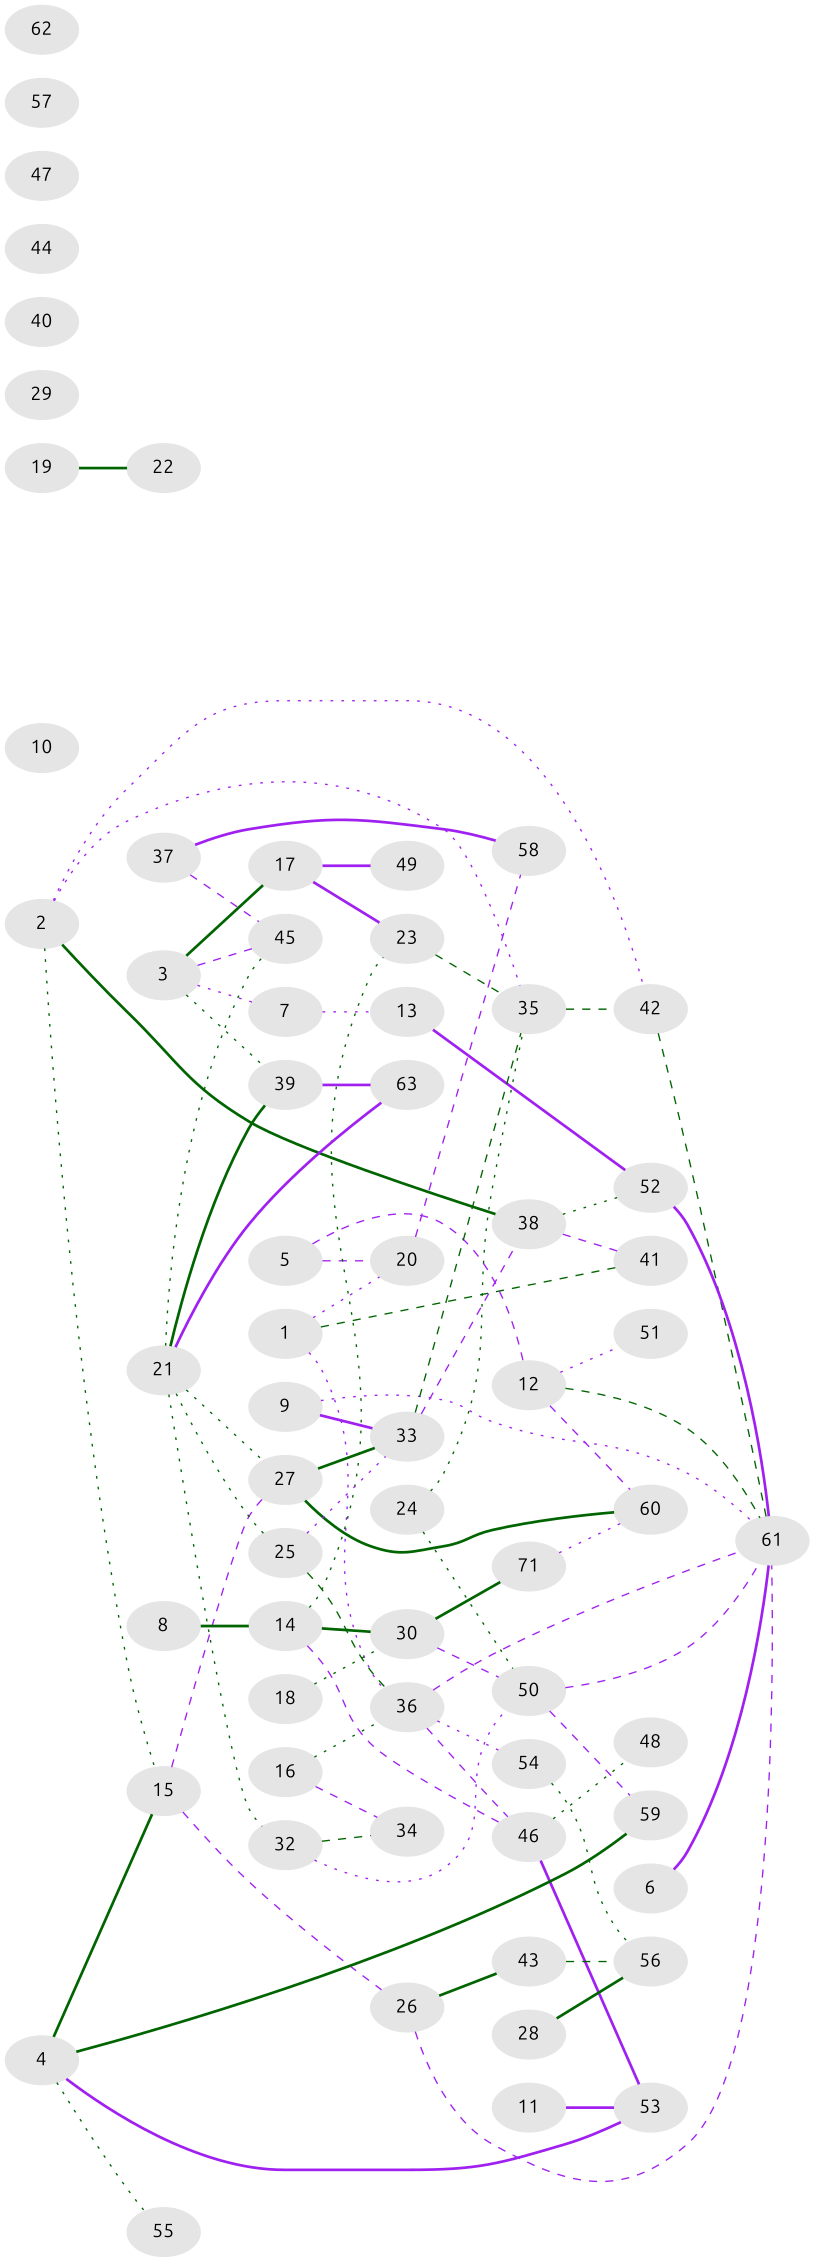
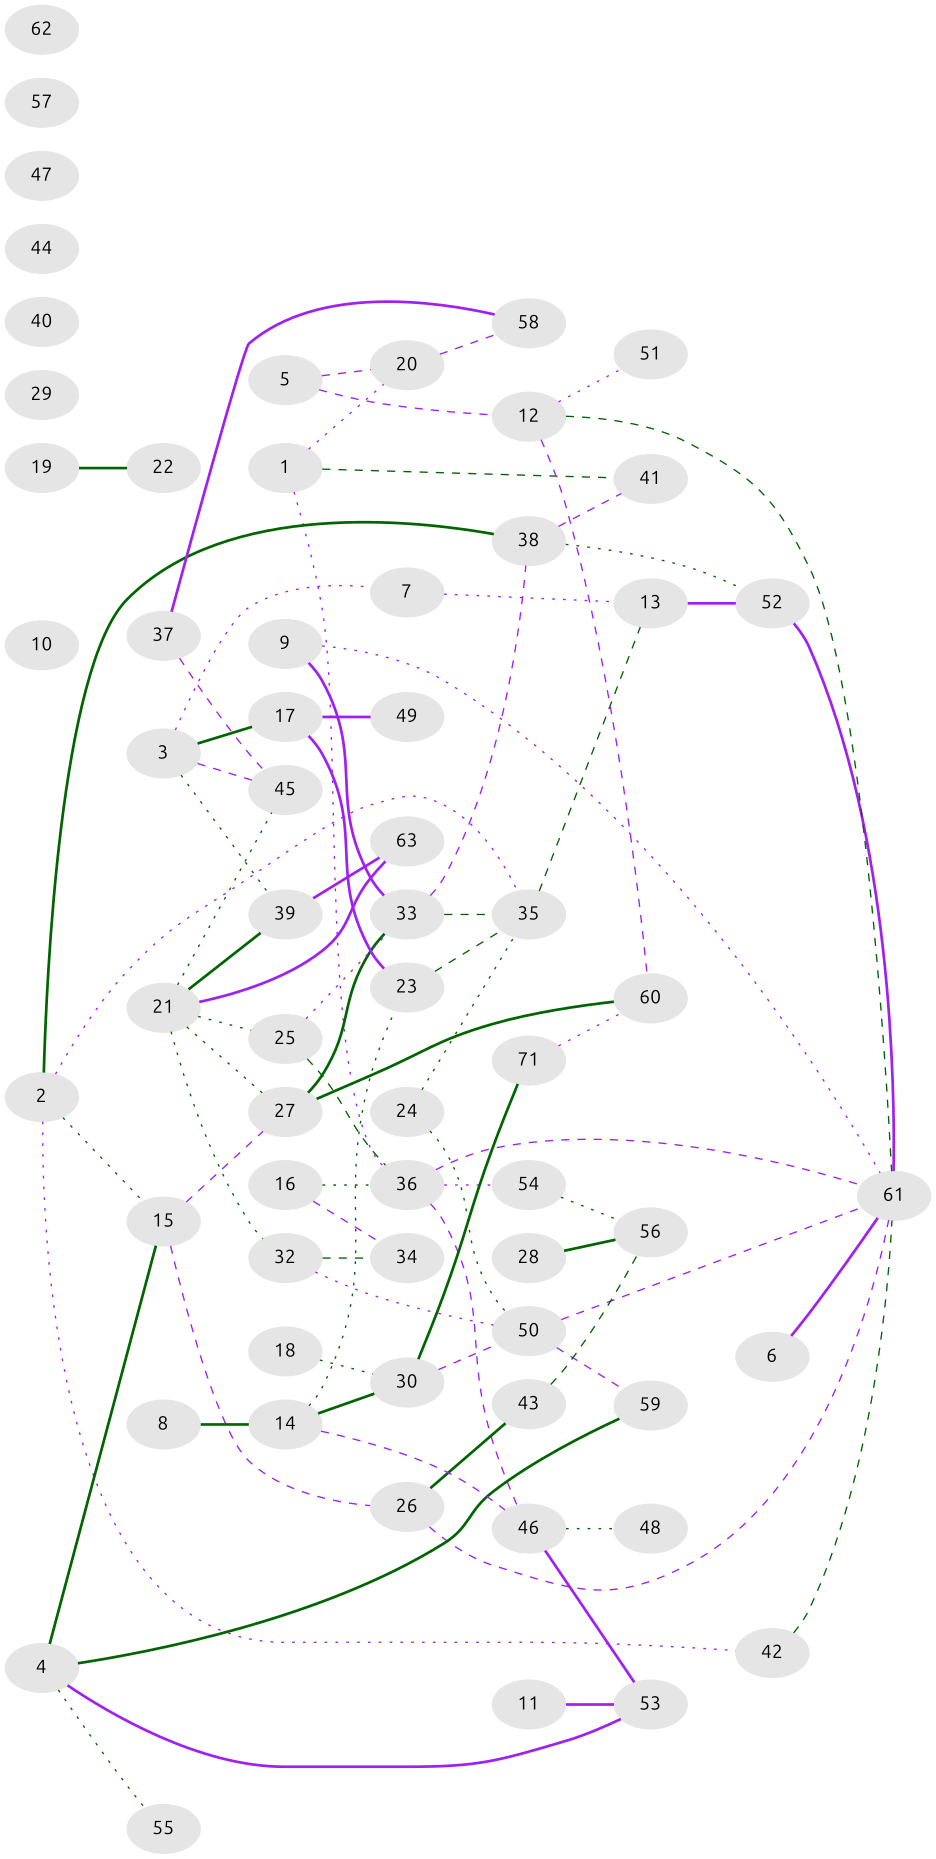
edge "35" -- "42": now "35" -- "13"
